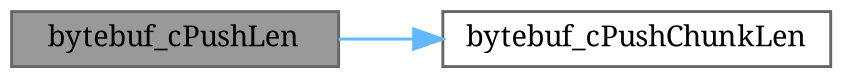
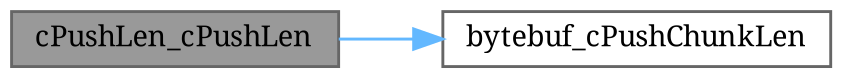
node "bytebuf_cPushLen": label "bytebuf_cPushLen" -> "cPushLen_cPushLen"
